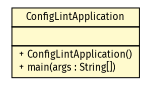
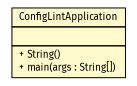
node "ConfigLintApplication": text "+ ConfigLintApplication()" -> "+ String()"
